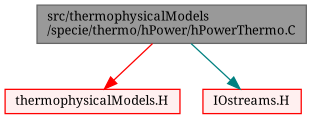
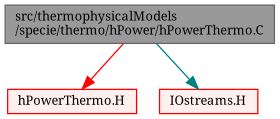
node "thermophysicalModels.H": label "thermophysicalModels.H" -> "hPowerThermo.H"
